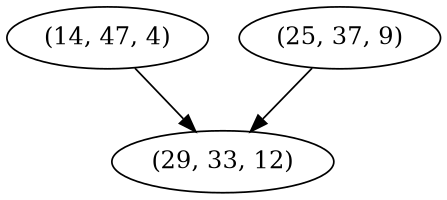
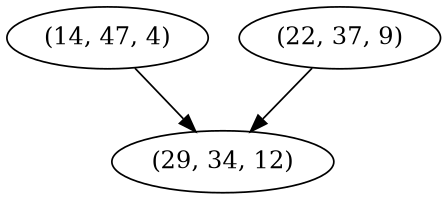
node "(25, 37, 9)": label "(25, 37, 9)" -> "(22, 37, 9)"
node "(29, 33, 12)": label "(29, 33, 12)" -> "(29, 34, 12)"
